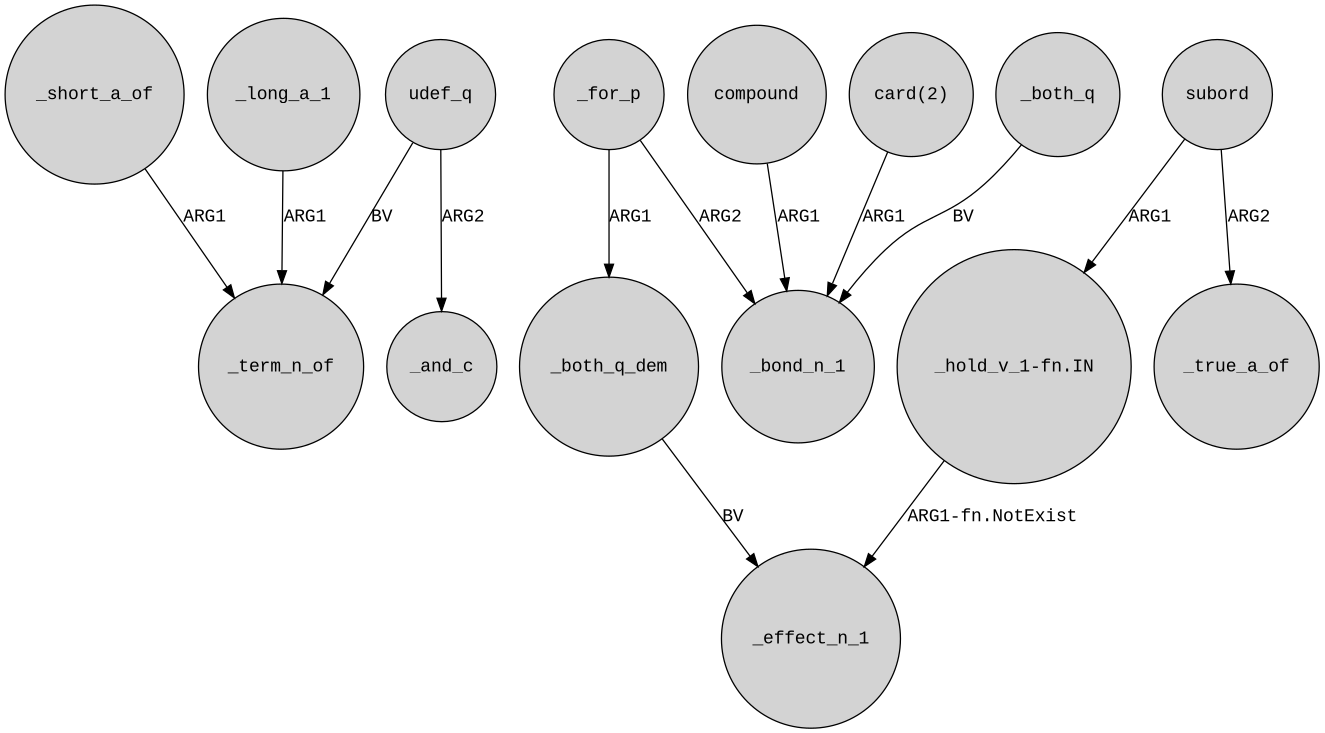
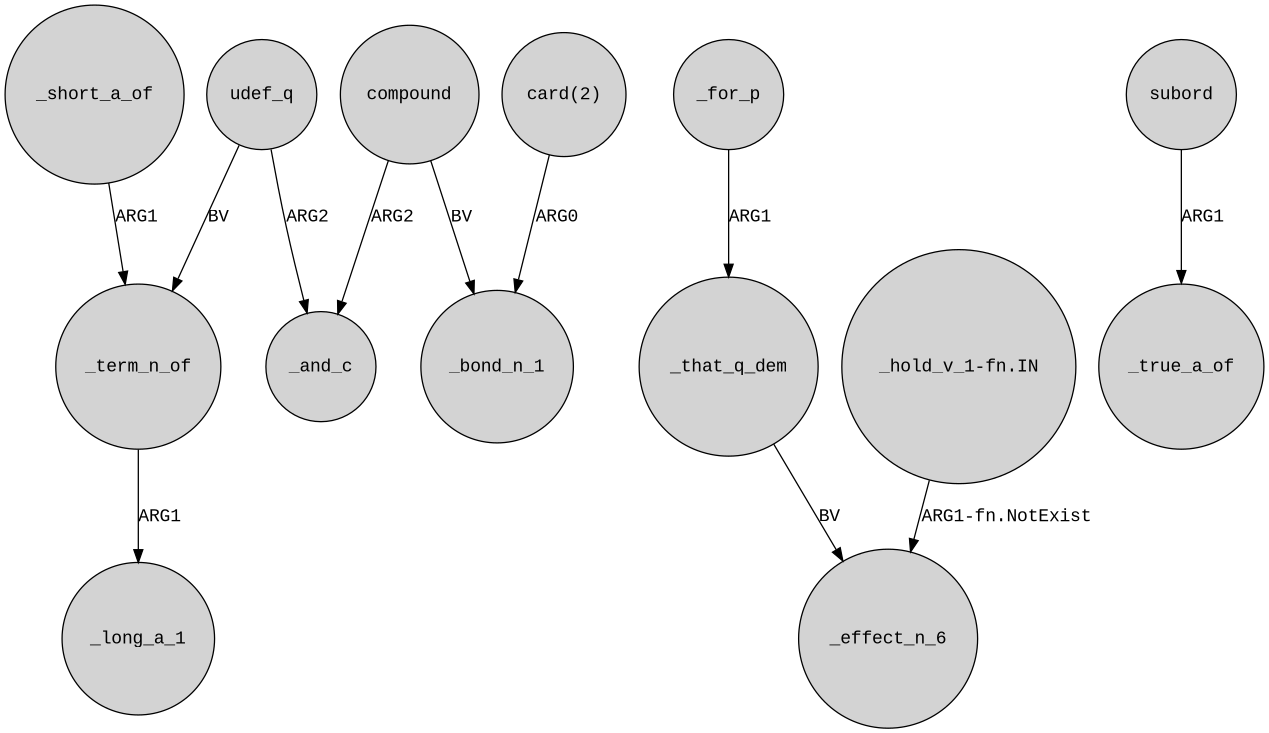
node "_both_q": removed
edge "subord" -> "_hold_v_1-fn.IN": removed, label "ARG1"
edge "_for_p" -> "_bond_n_1": removed, label "ARG2"
edge "compound" -> "_bond_n_1": label "ARG1" -> "BV"
edge "card(2)" -> "_bond_n_1": label "ARG1" -> "ARG0"
edge "subord" -> "_true_a_of": label "ARG2" -> "ARG1"
edge "_long_a_1" -> "_term_n_of": reversed
edge "compound" -> "_and_c": added, label "ARG2"
node "_both_q_dem": label "_both_q_dem" -> "_that_q_dem"
node "_effect_n_1": label "_effect_n_1" -> "_effect_n_6"
